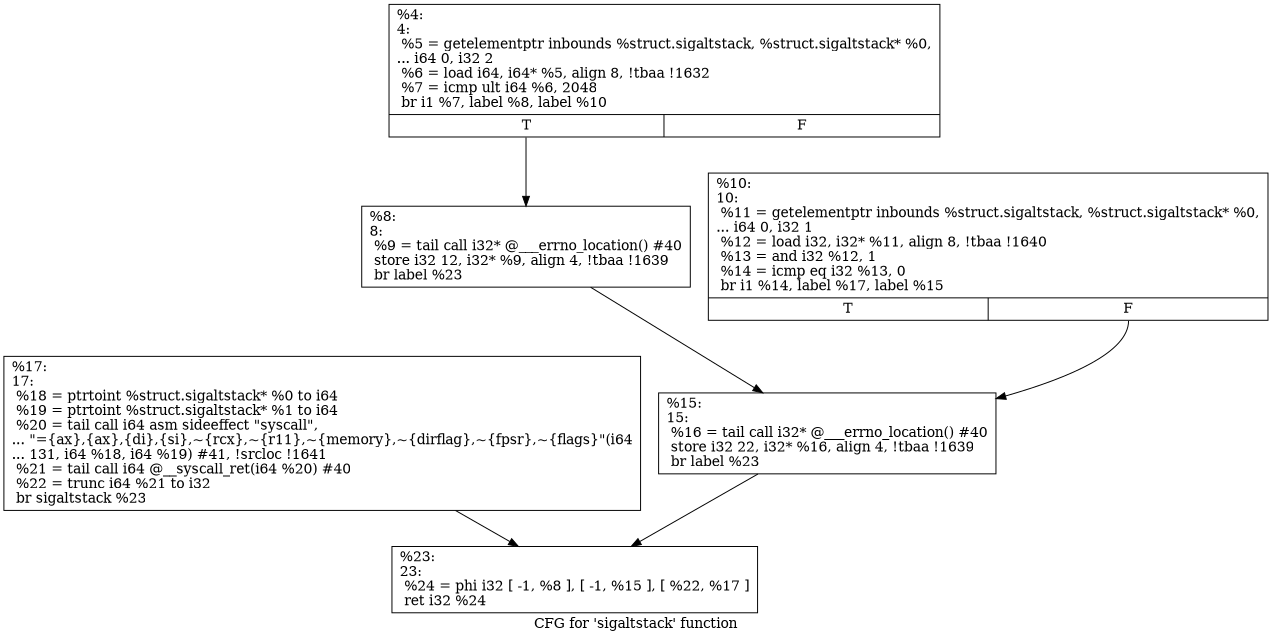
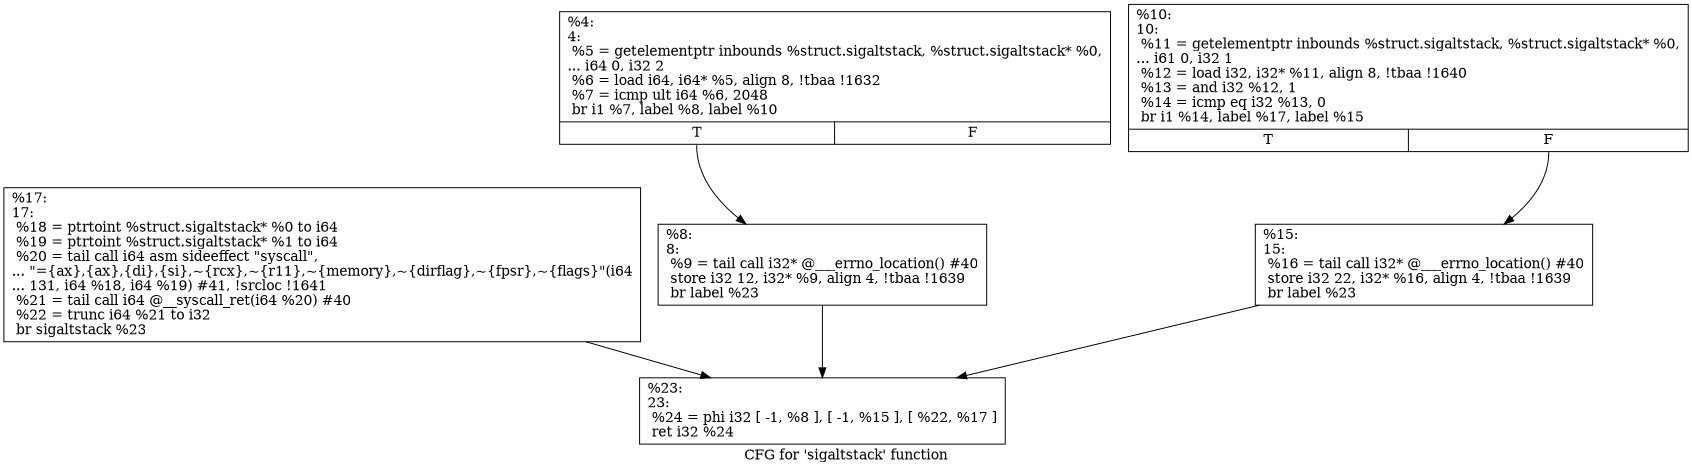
node "%10:": text "... i64 0, i32 1" -> "... i61 0, i32 1"
edge "%8:" -> "%15:": now "%8:" -> "%23:"
